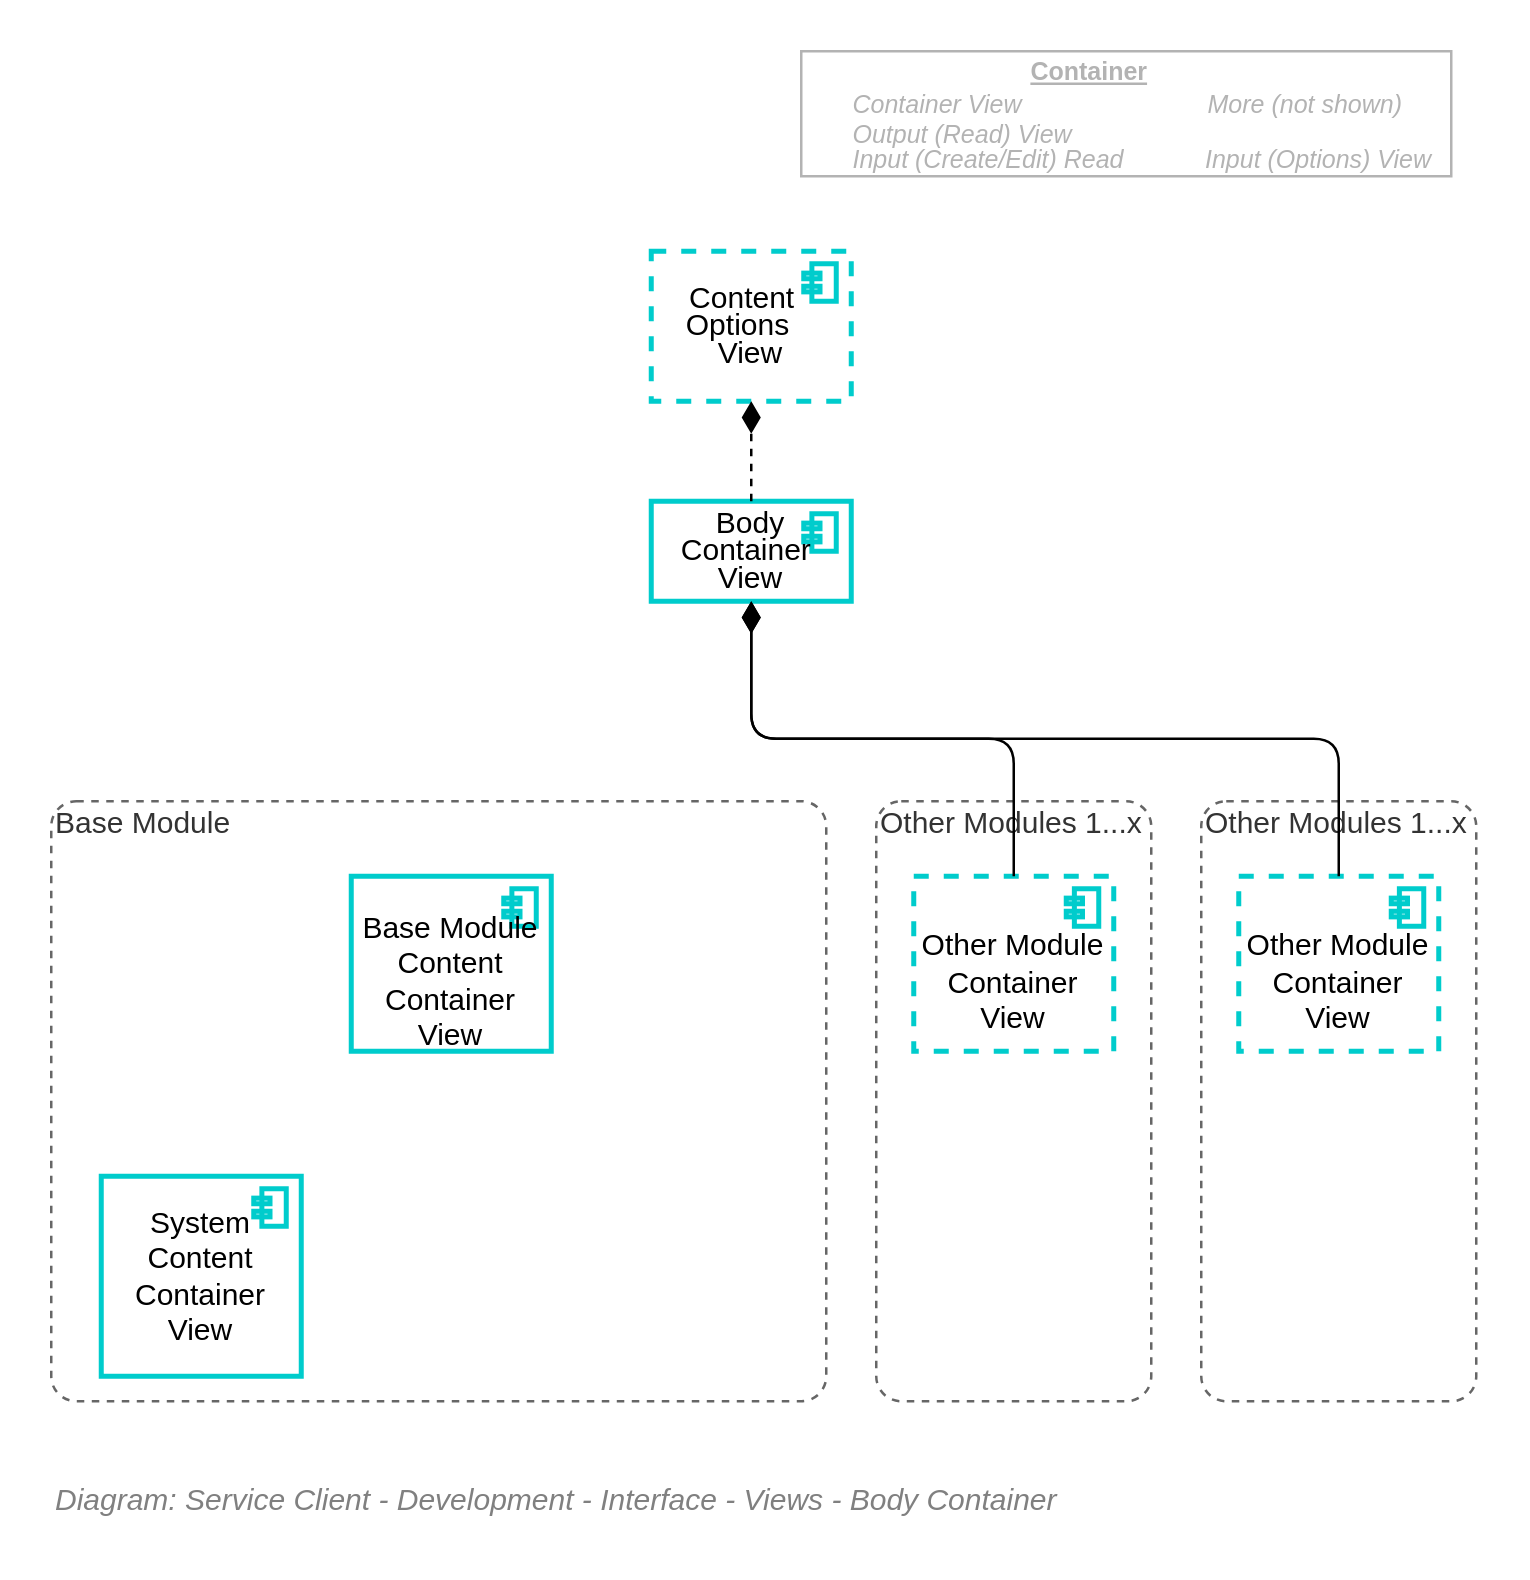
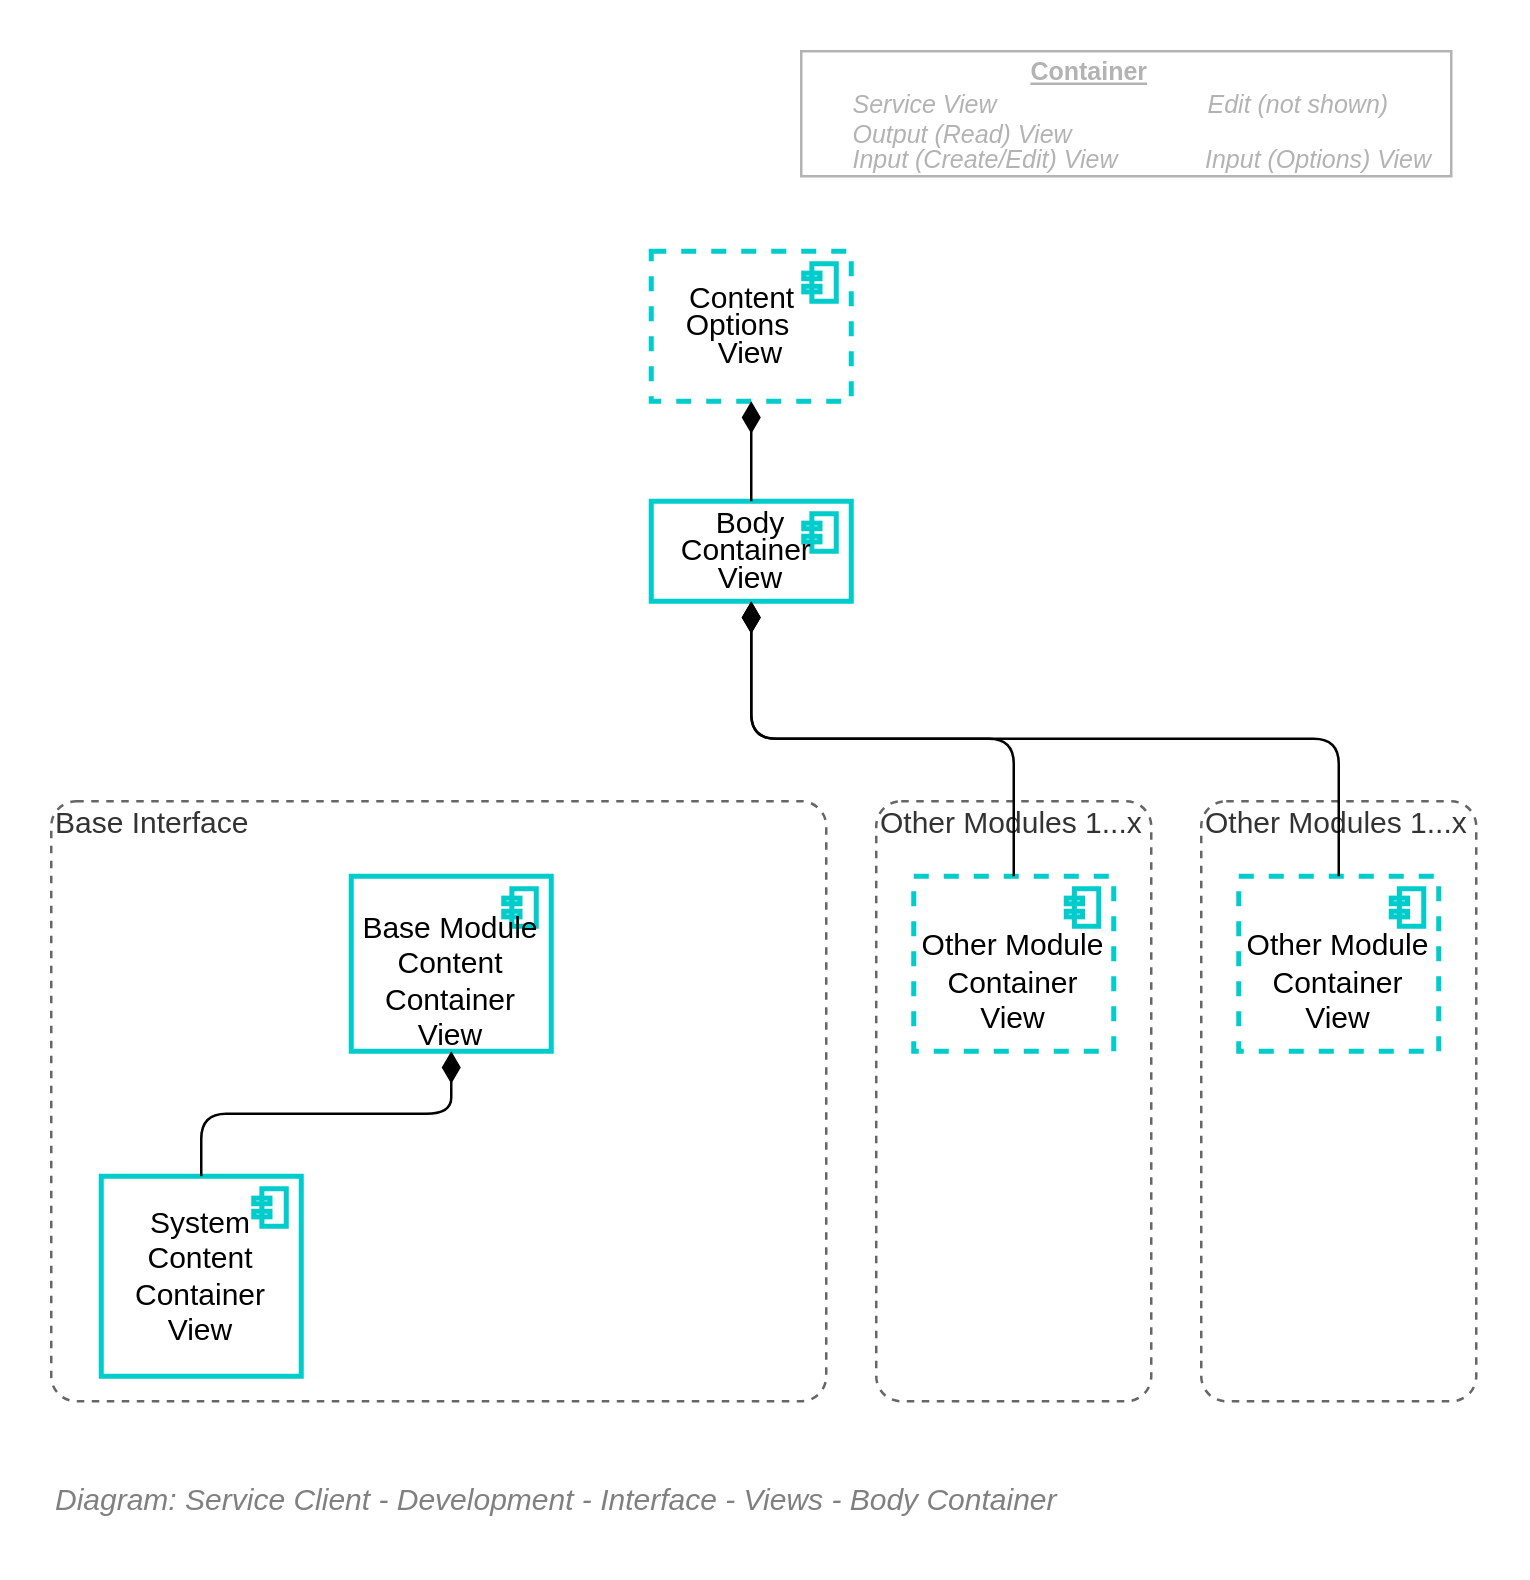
node "Container View": label "Container View" -> "Service View"
node "More (not shown)": label "More (not shown)" -> "Edit (not shown)"
node "Input (Create/Edit) Read": label "Input (Create/Edit) Read" -> "Input (Create/Edit) View"
edge "BodyContainer View" -> "Content Options View": style dashed -> solid
node "Base Module": label "Base Module" -> "Base Interface"
edge "System Content Container View" -> "Base Module Content Container View": added
